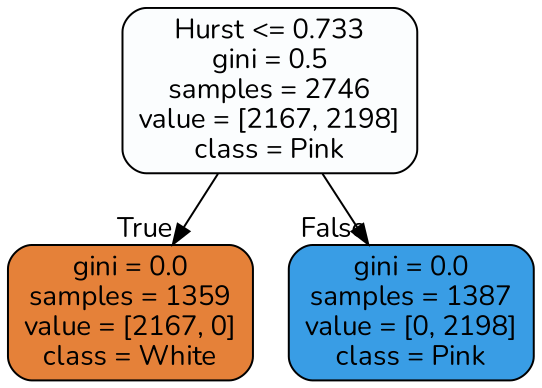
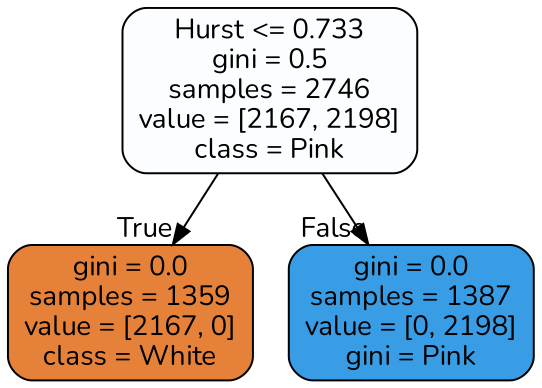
node "gini = 0.0 samples = 1387 value = [0, 2198] class = Pink": label "gini = 0.0 samples = 1387 value = [0, 2198] class = Pink" -> "gini = 0.0 samples = 1387 value = [0, 2198] gini = Pink"
